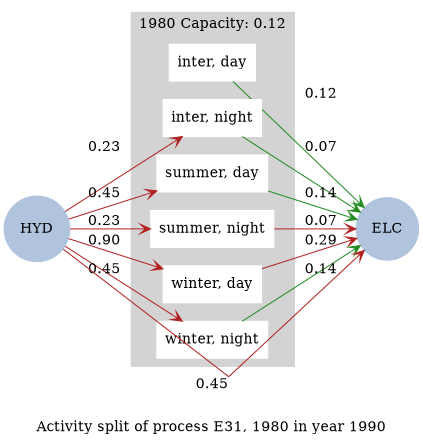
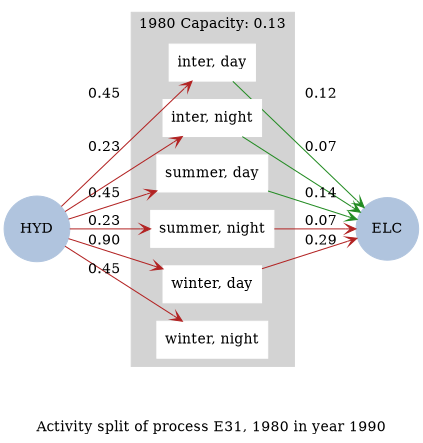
cluster "1980 Capacity: 0.12": label "1980 Capacity: 0.12" -> "1980 Capacity: 0.13"
edge "winter, night" -> "ELC": removed, label "0.14"
edge "HYD" -> "ELC": now "HYD" -> "inter, day"
